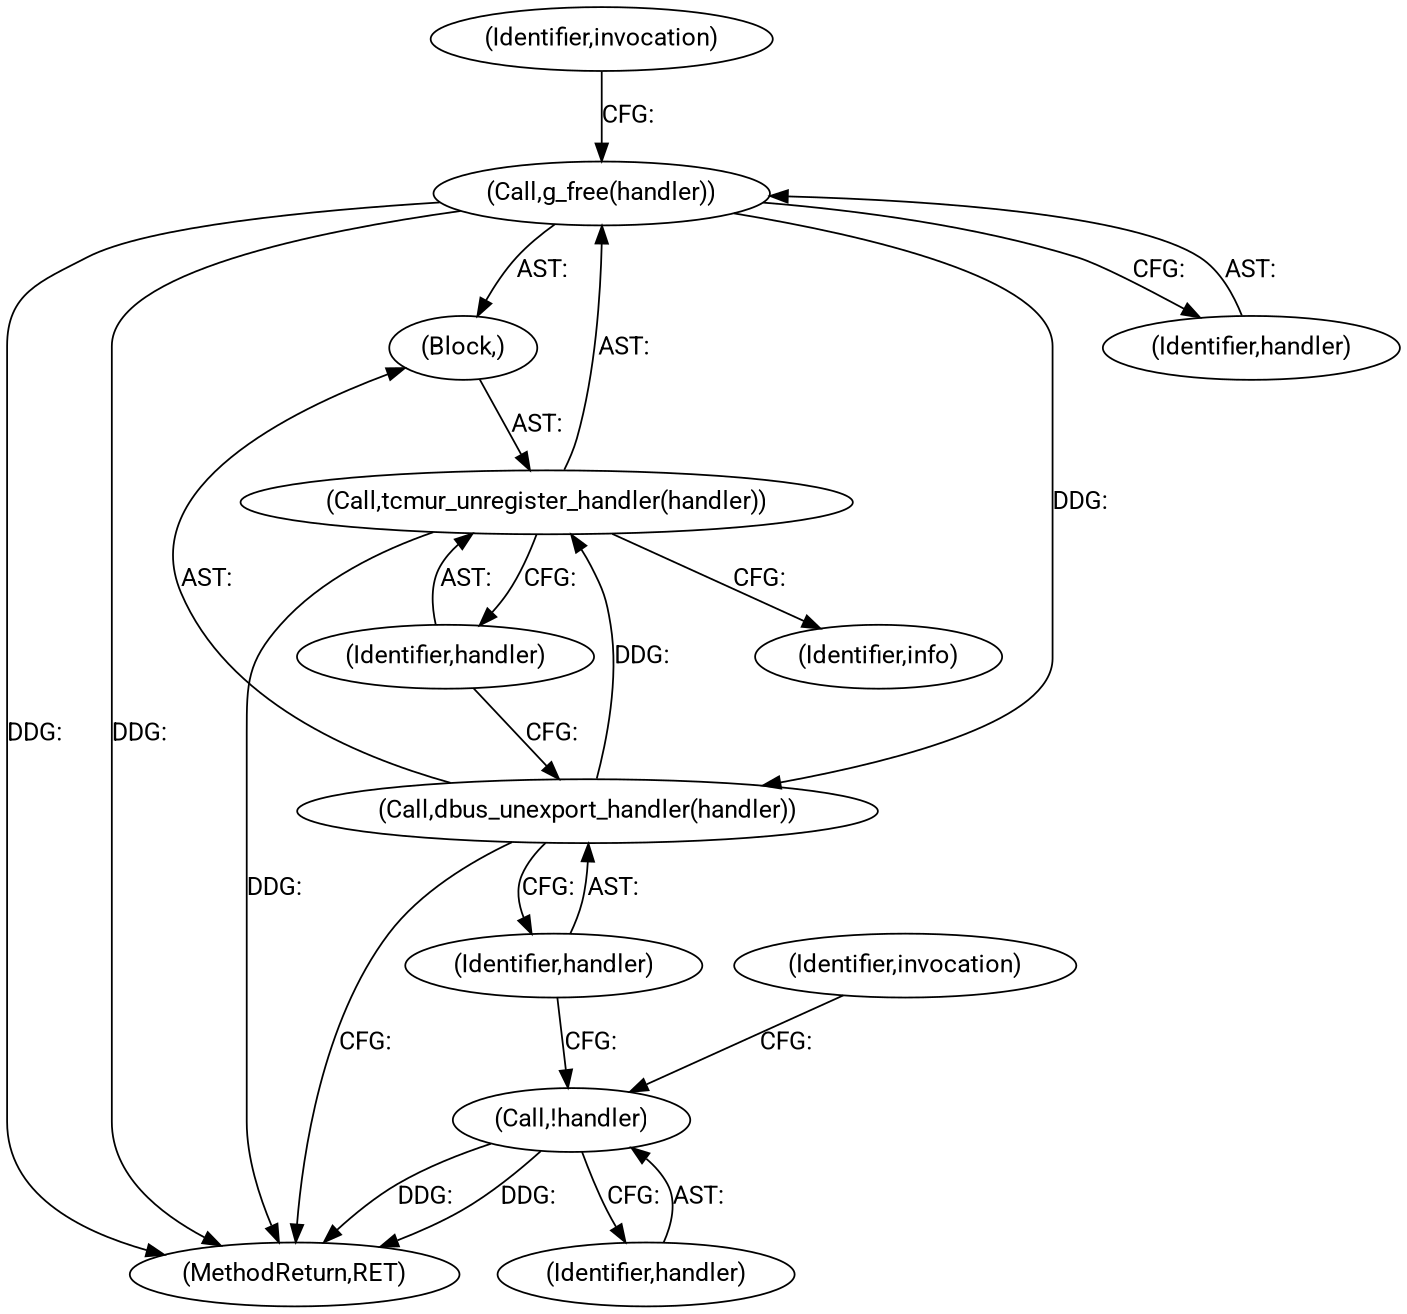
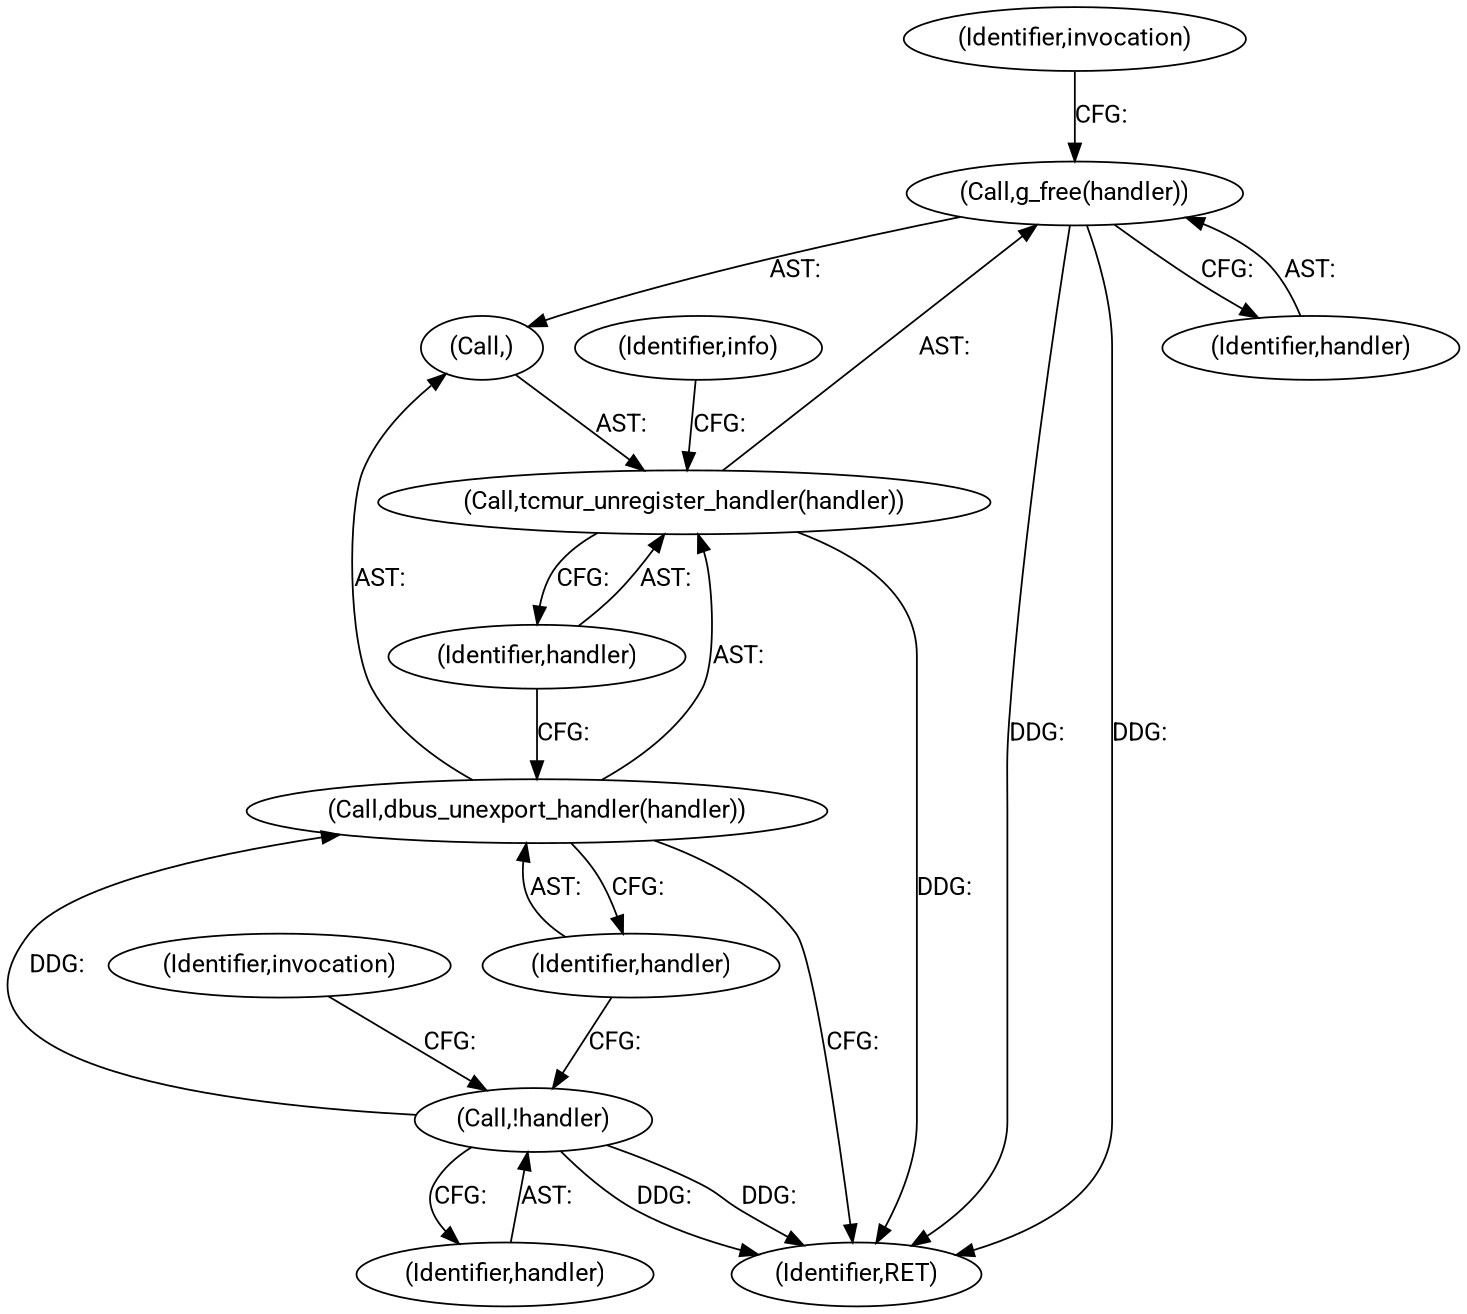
node "(Block,)": label "(Block,)" -> "(Call,)"
edge "(Call,g_free(handler))" -> "(Call,dbus_unexport_handler(handler))": now "(Call,!handler)" -> "(Call,dbus_unexport_handler(handler))"
edge "(Call,tcmur_unregister_handler(handler))" -> "(Identifier,info)": reversed
edge "(Call,dbus_unexport_handler(handler))" -> "(Call,tcmur_unregister_handler(handler))": label "DDG: " -> "AST: "
node "(MethodReturn,RET)": label "(MethodReturn,RET)" -> "(Identifier,RET)"
